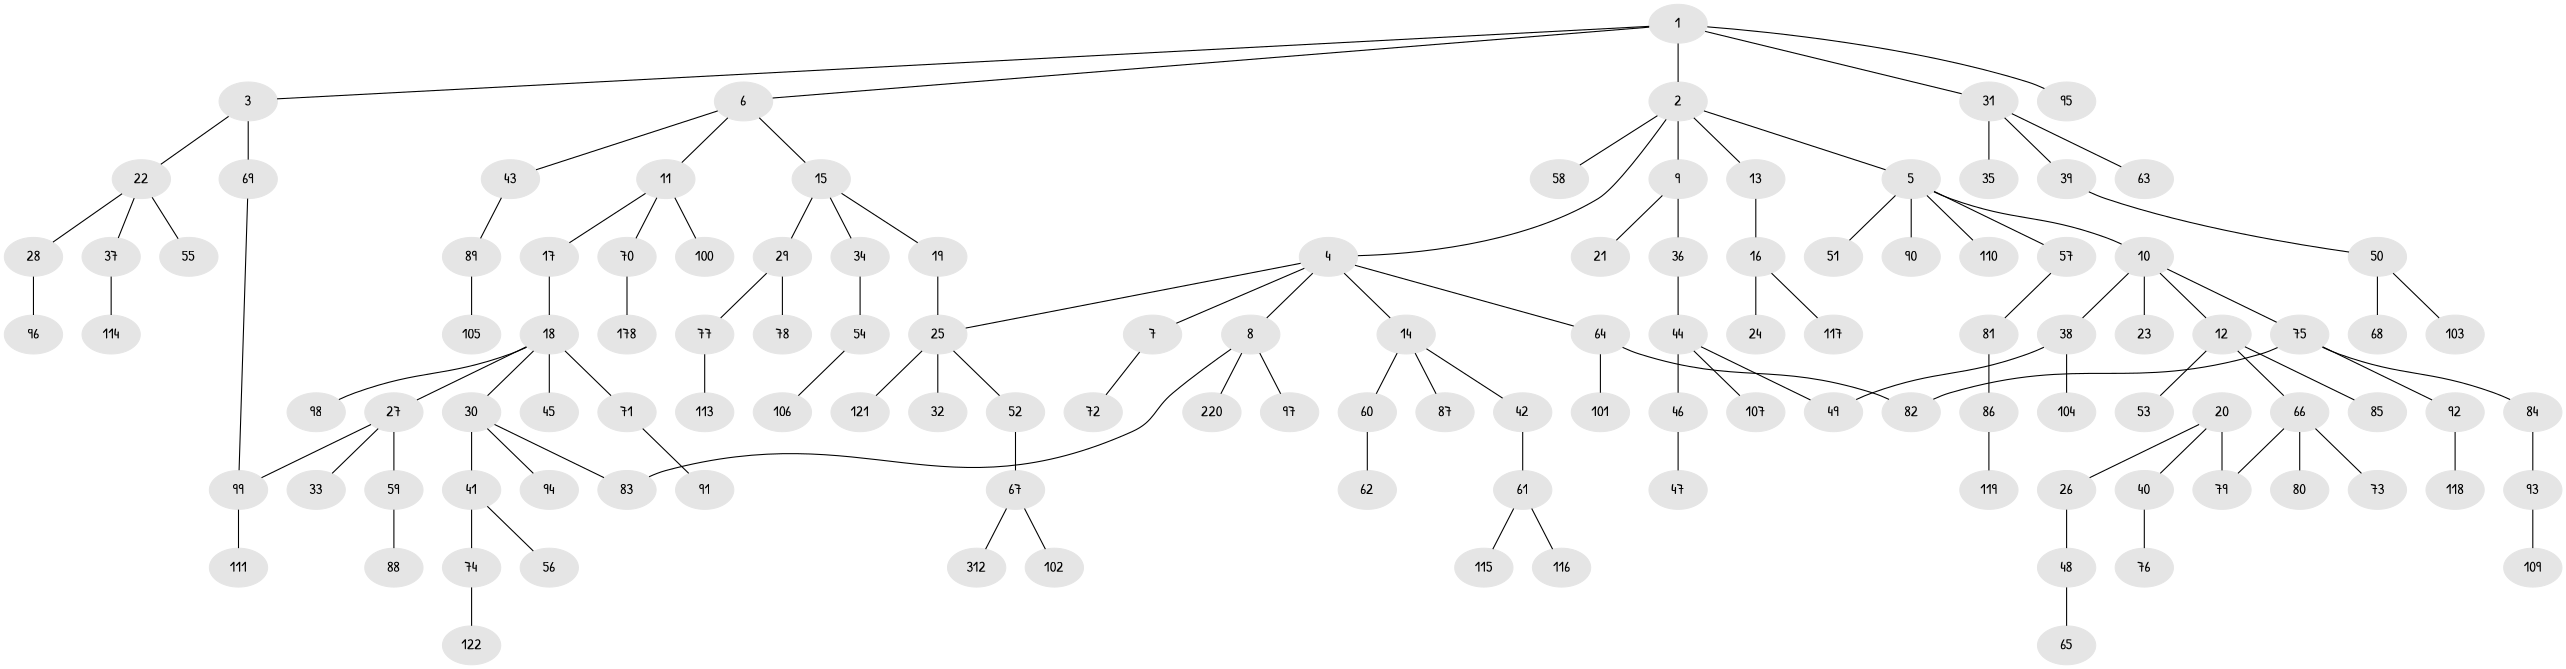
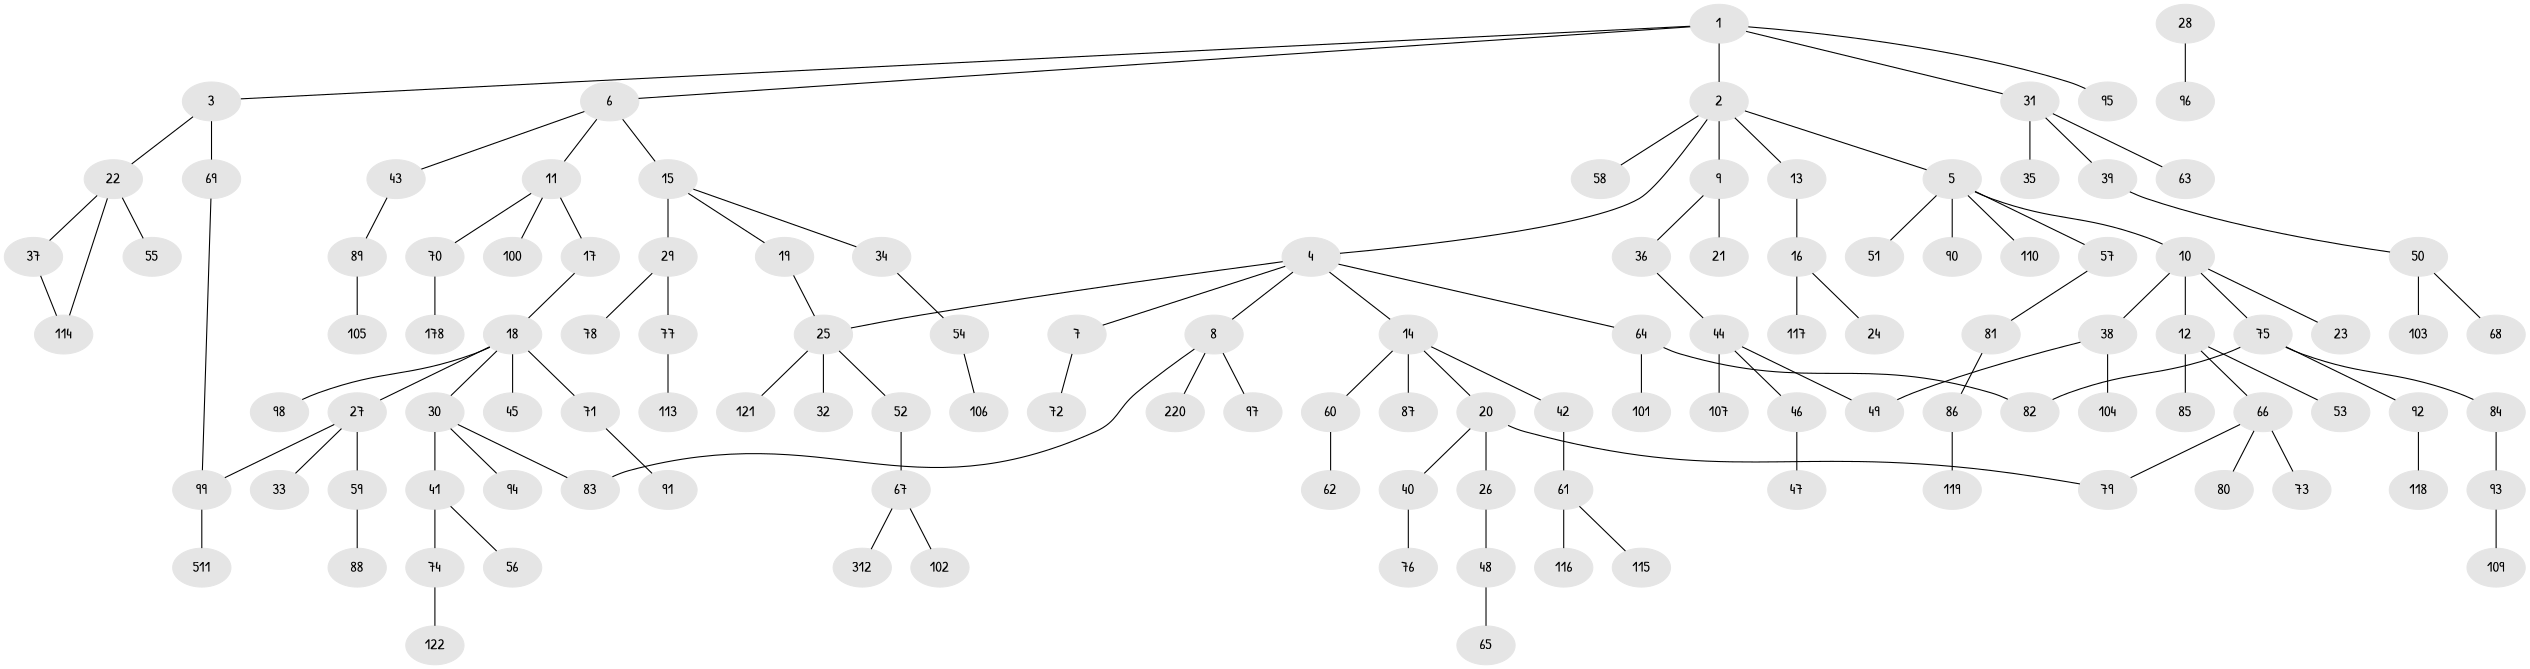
edge "22" -- "28": now "22" -- "114"
edge "14" -- "20": added
node "111": label "111" -> "511"
